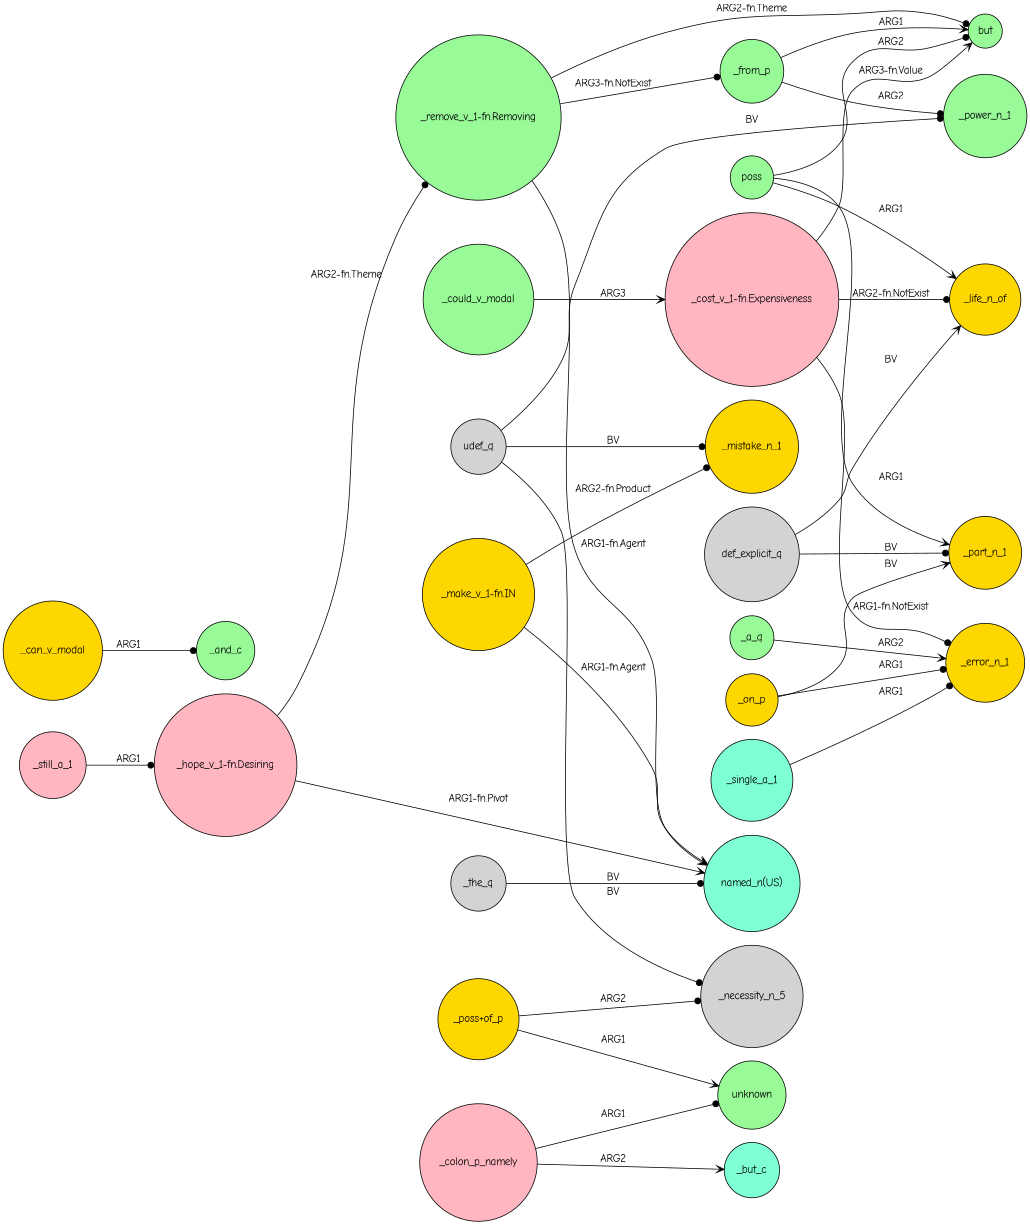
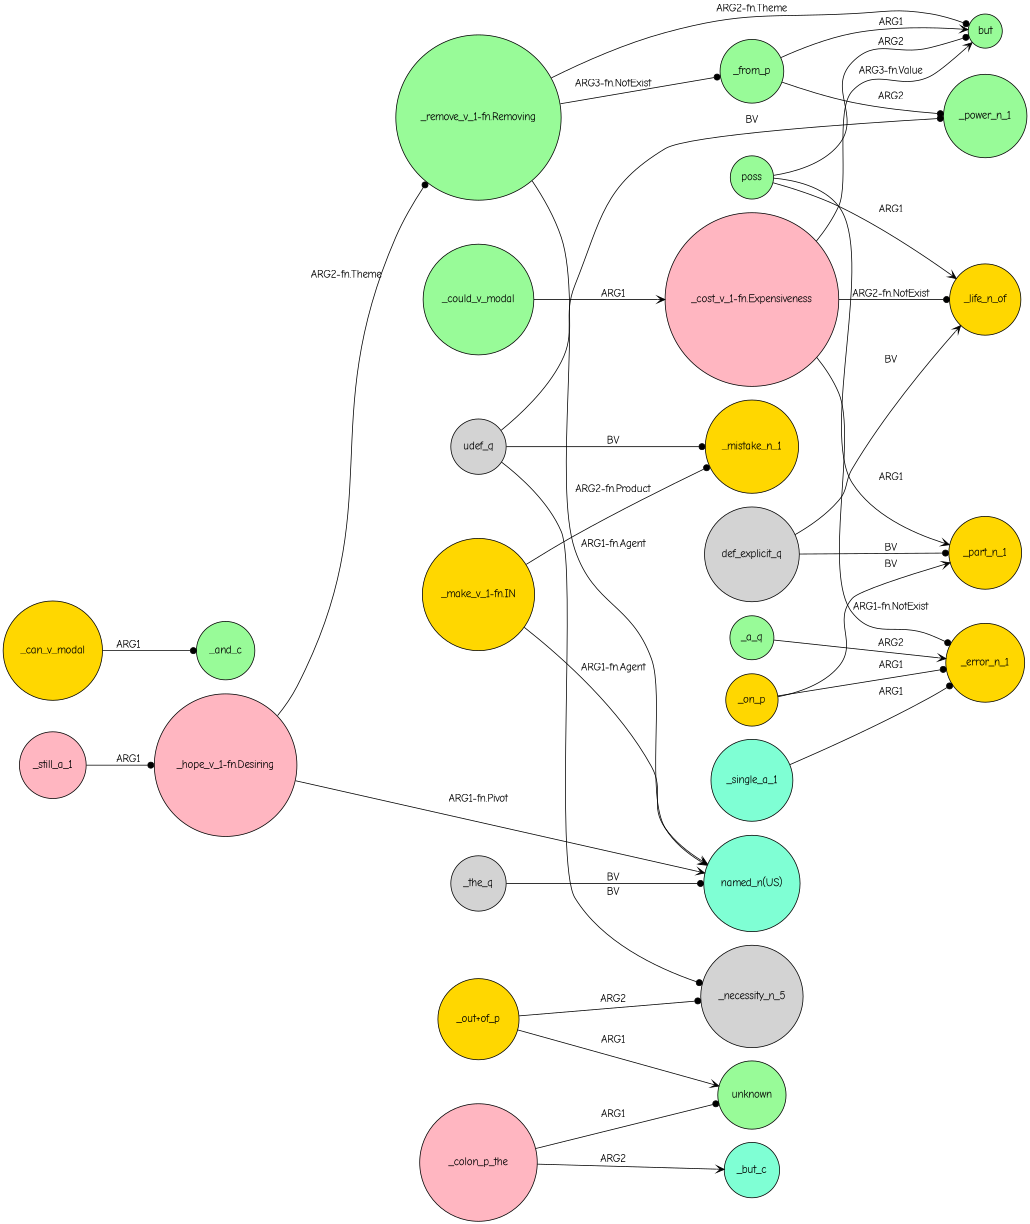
edge "_could_v_modal" -> "_cost_v_1-fn.Expensiveness": label "ARG3" -> "ARG1"
node "_poss+of_p": label "_poss+of_p" -> "_out+of_p"
node "_colon_p_namely": label "_colon_p_namely" -> "_colon_p_the"
